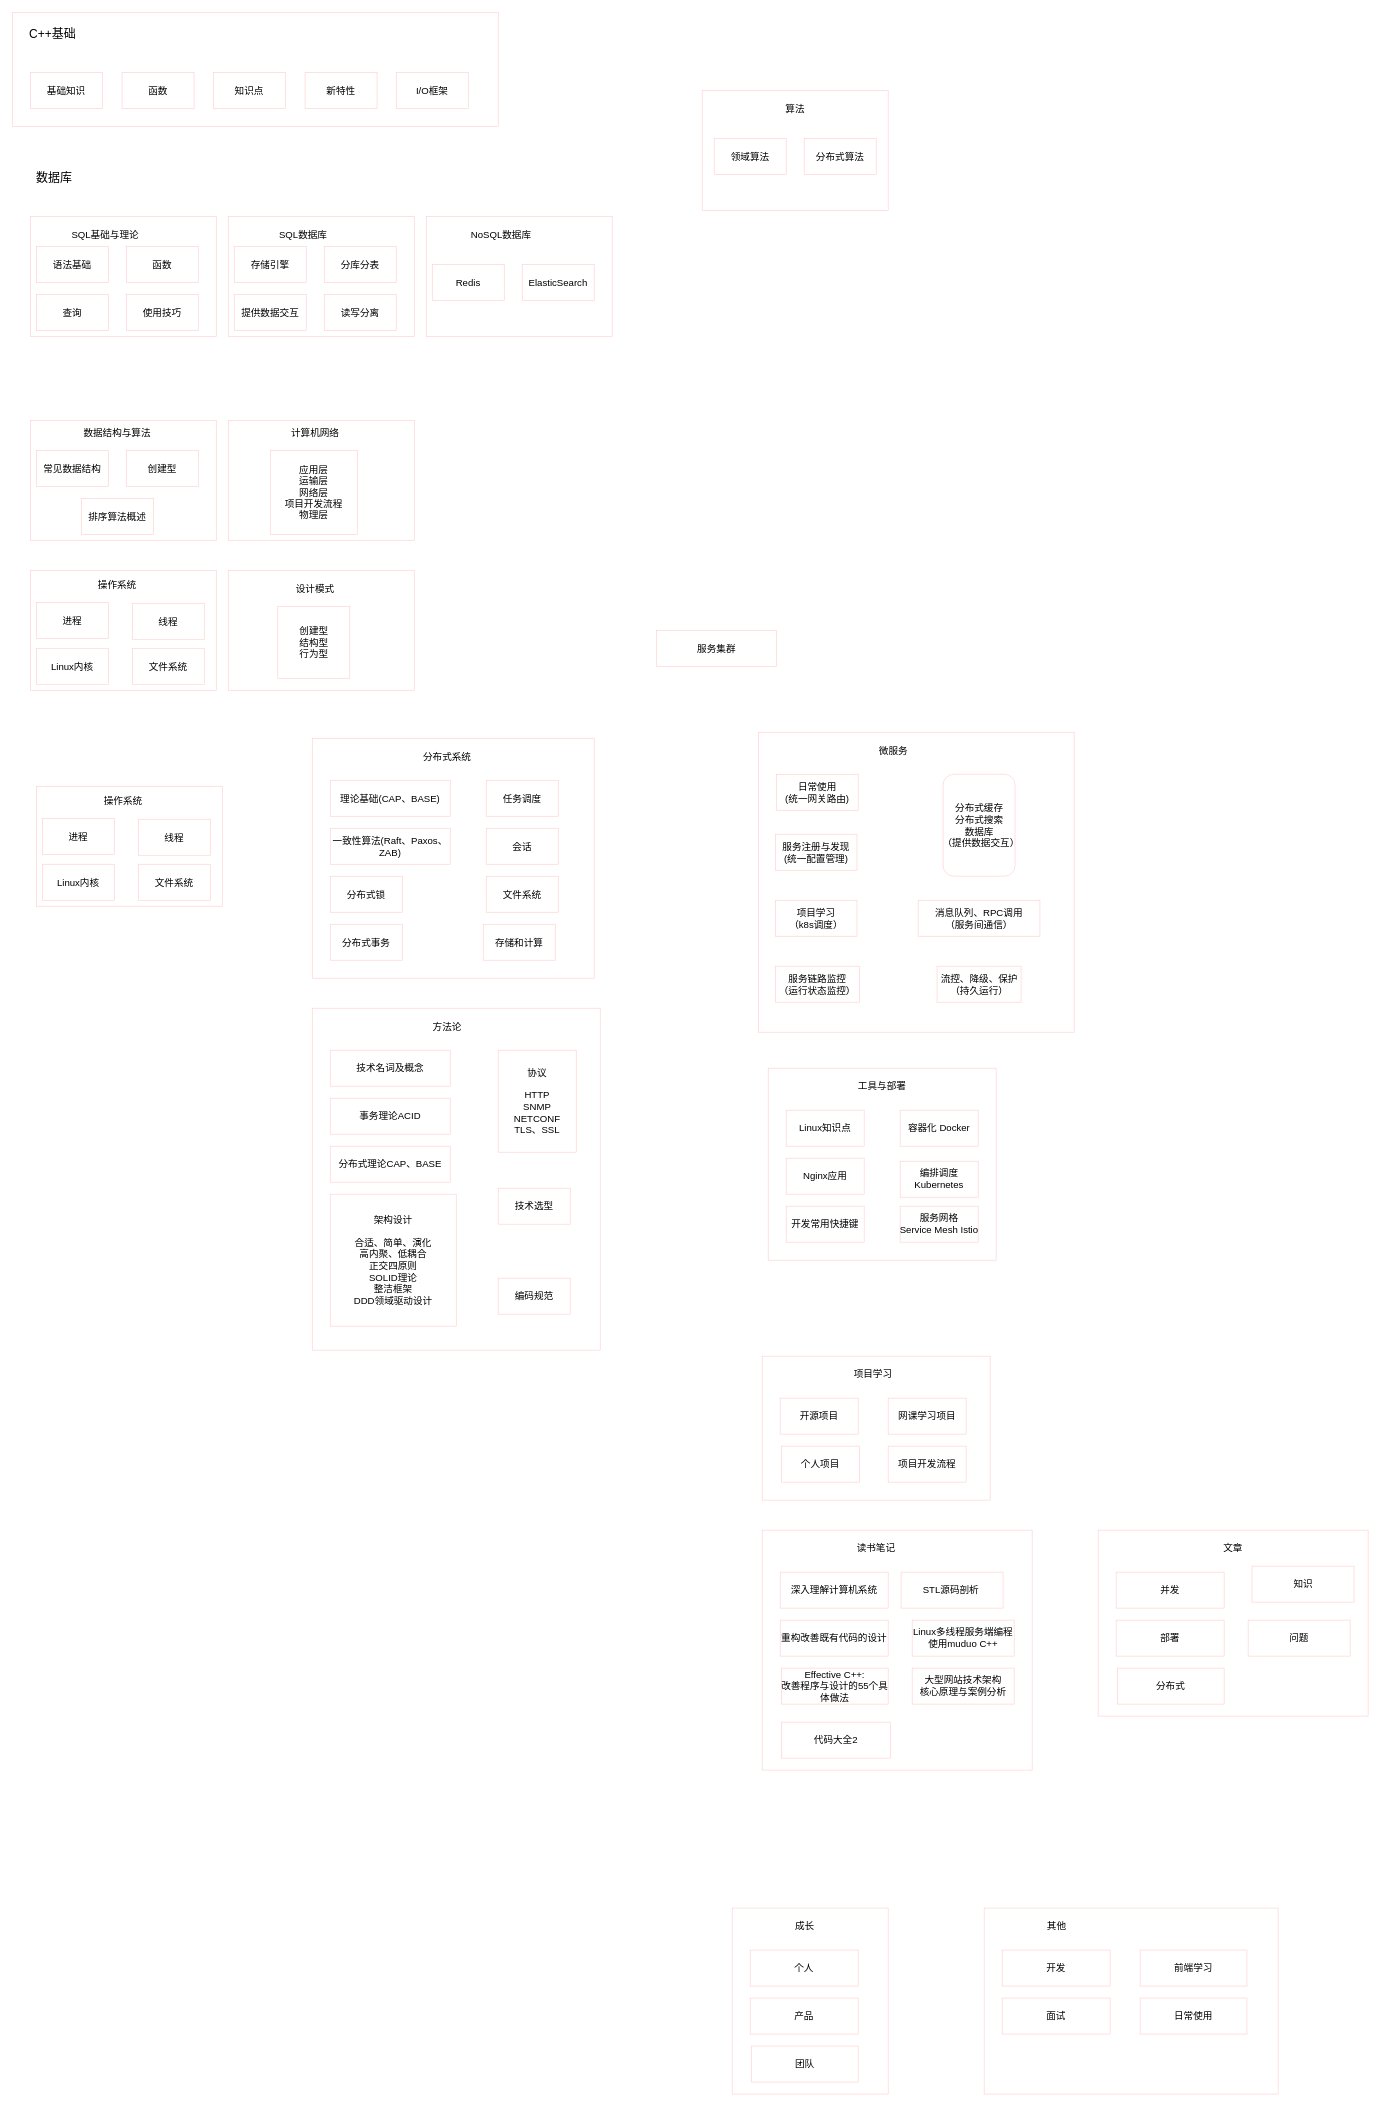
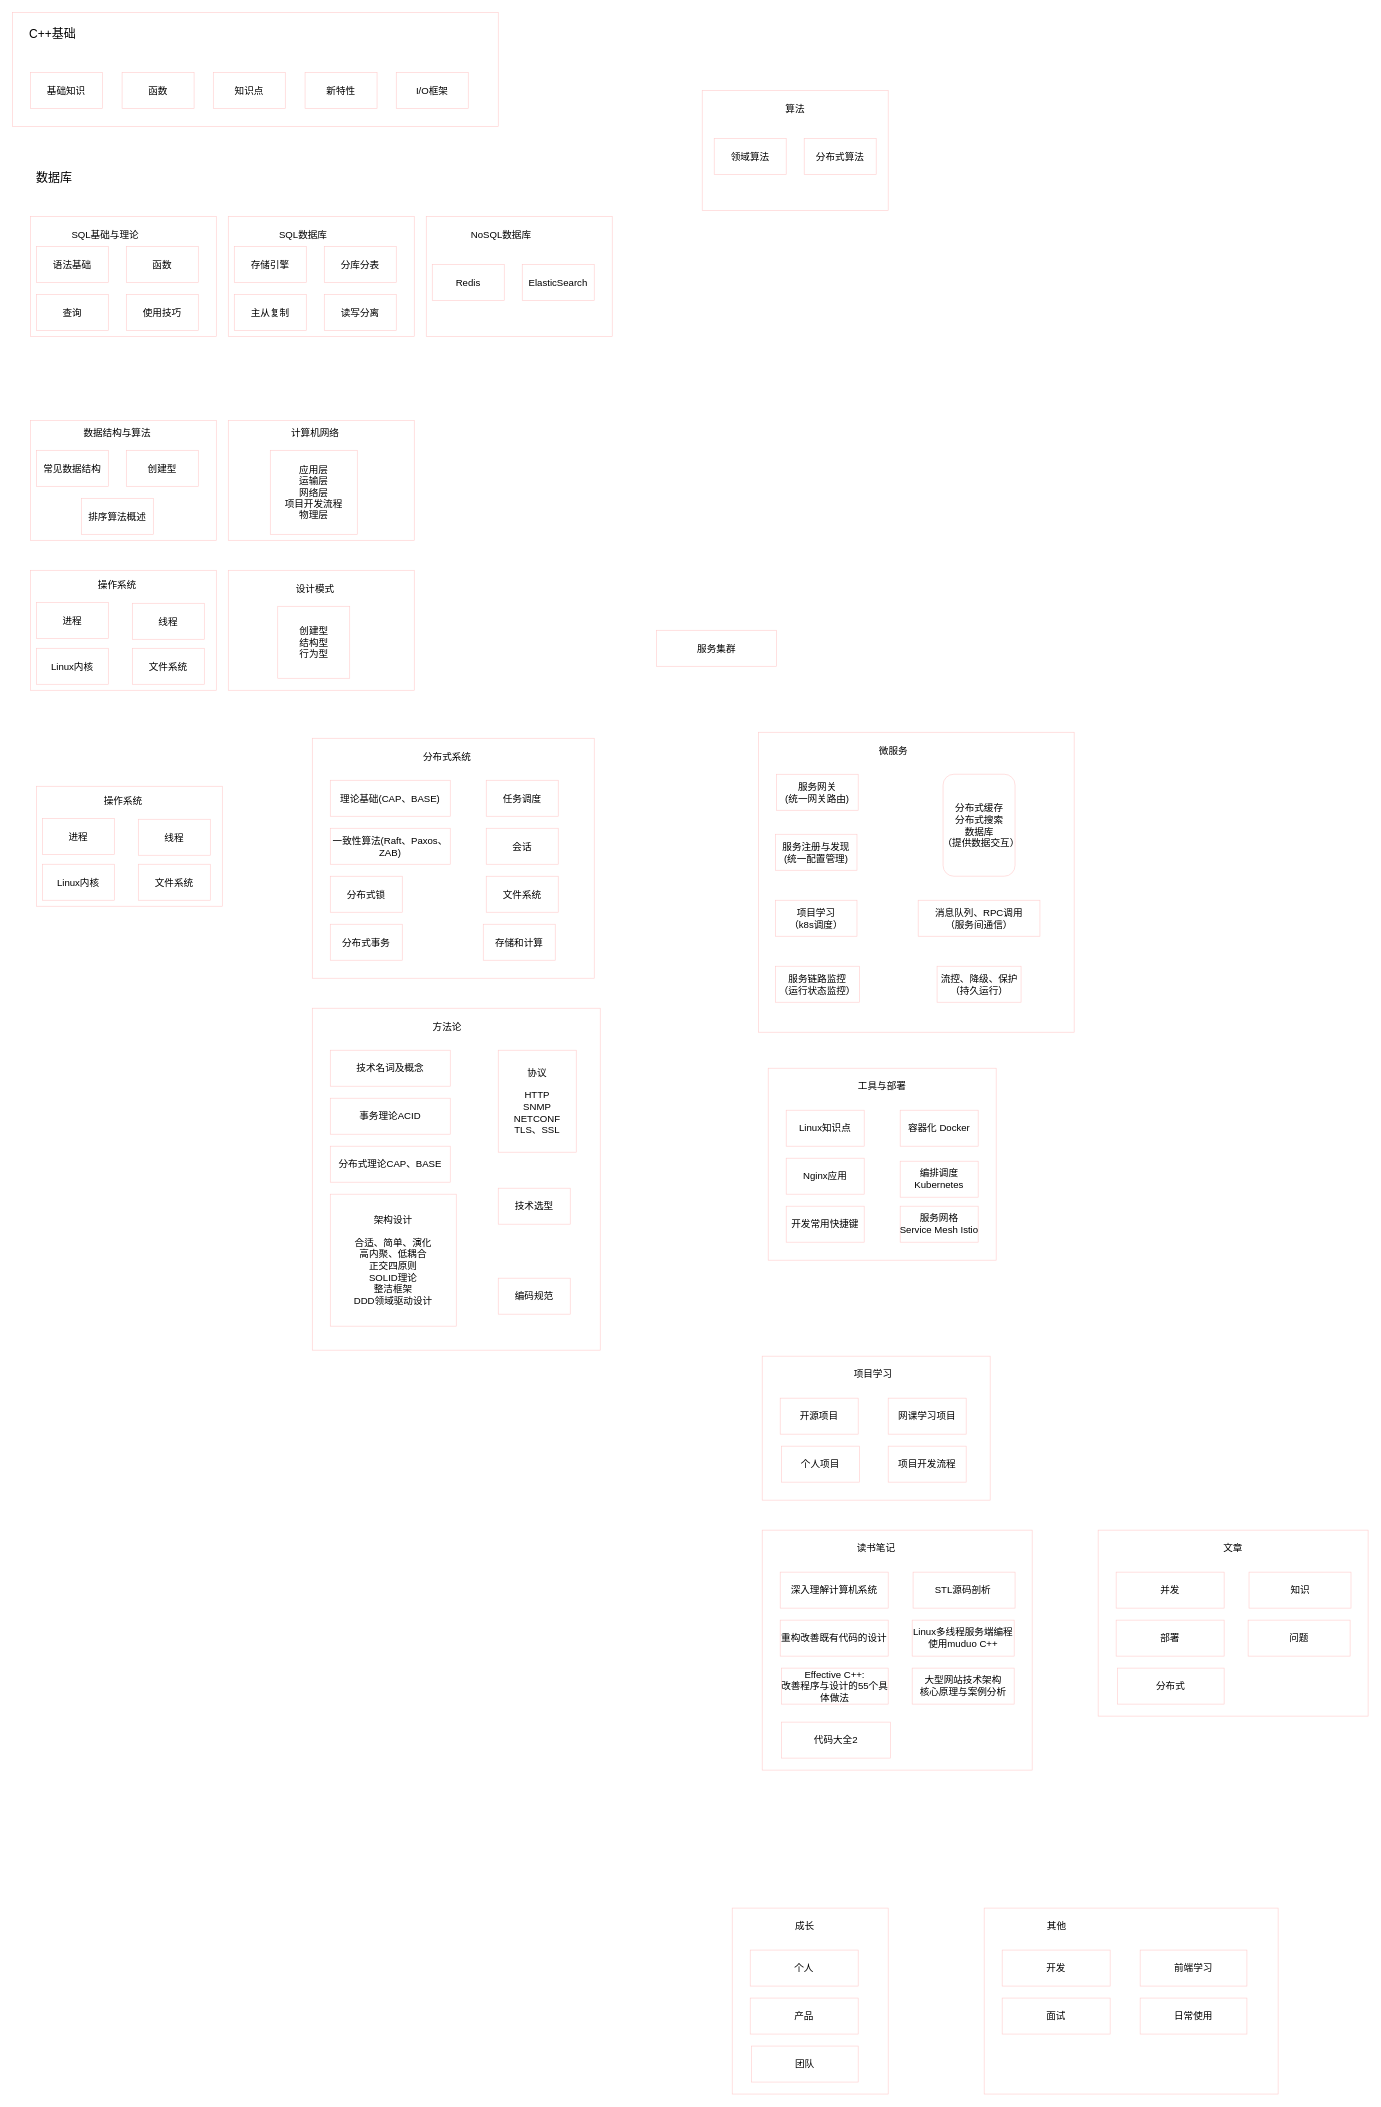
node "提供数据交互": label "提供数据交互" -> "主从复制"
node "日常使用 (统一网关路由)": label "日常使用 (统一网关路由)" -> "服务网关 (统一网关路由)"
node "知识": moved (1303, 1584) -> (1300, 1590)
node "STL源码剖析": moved (952, 1590) -> (964, 1590)
